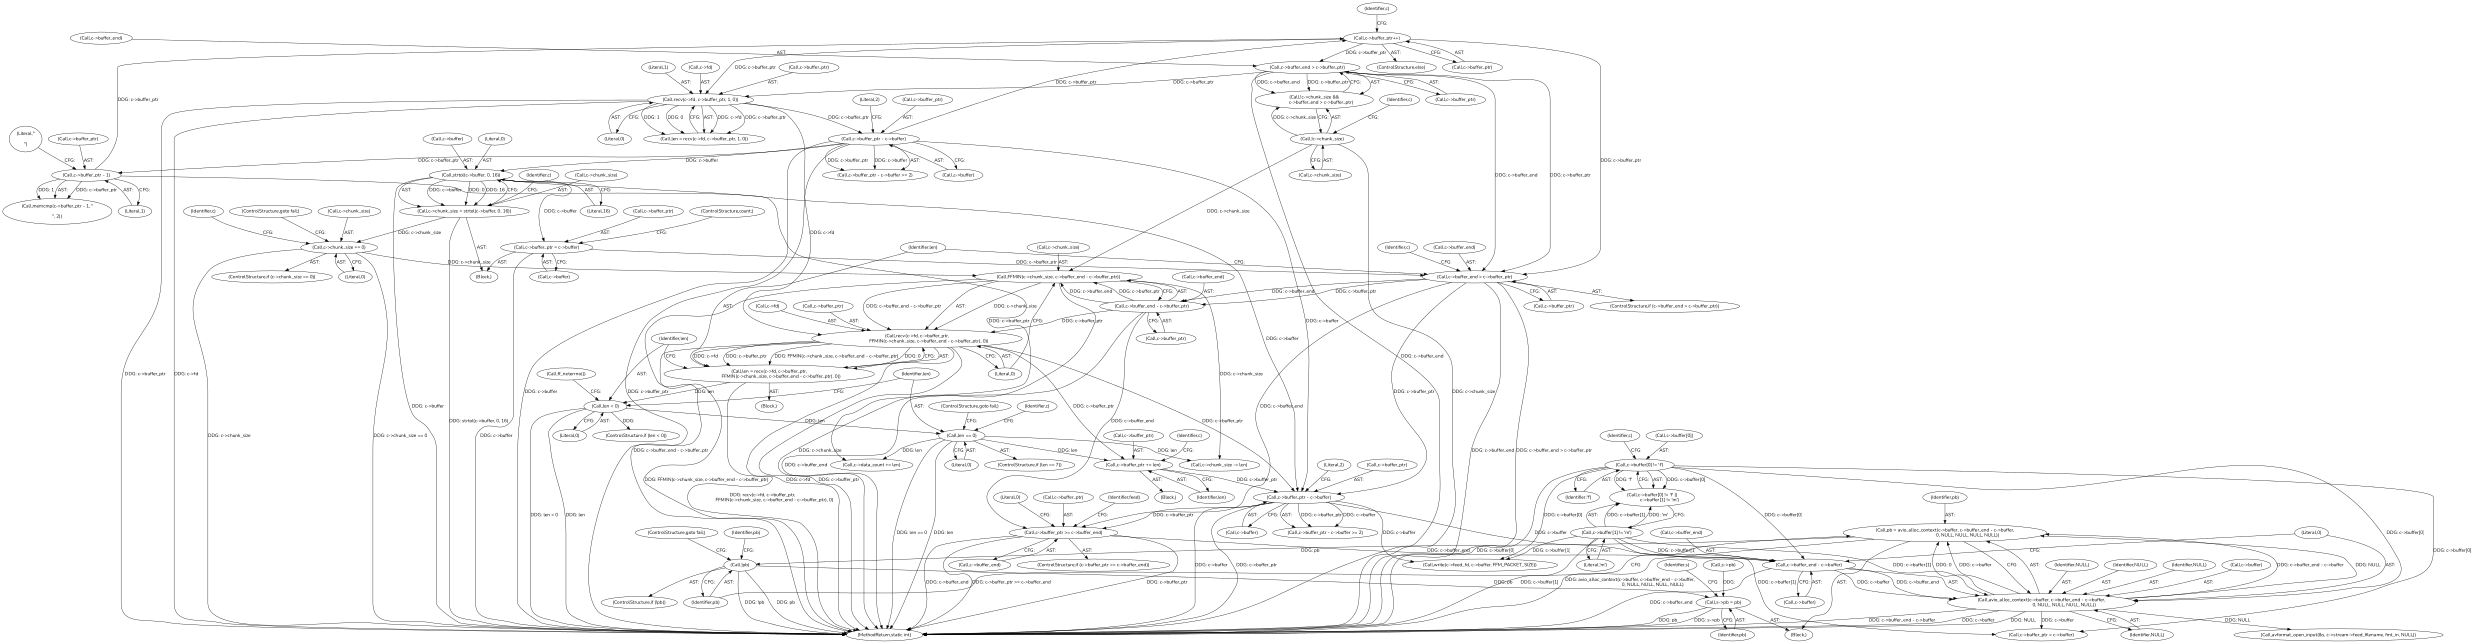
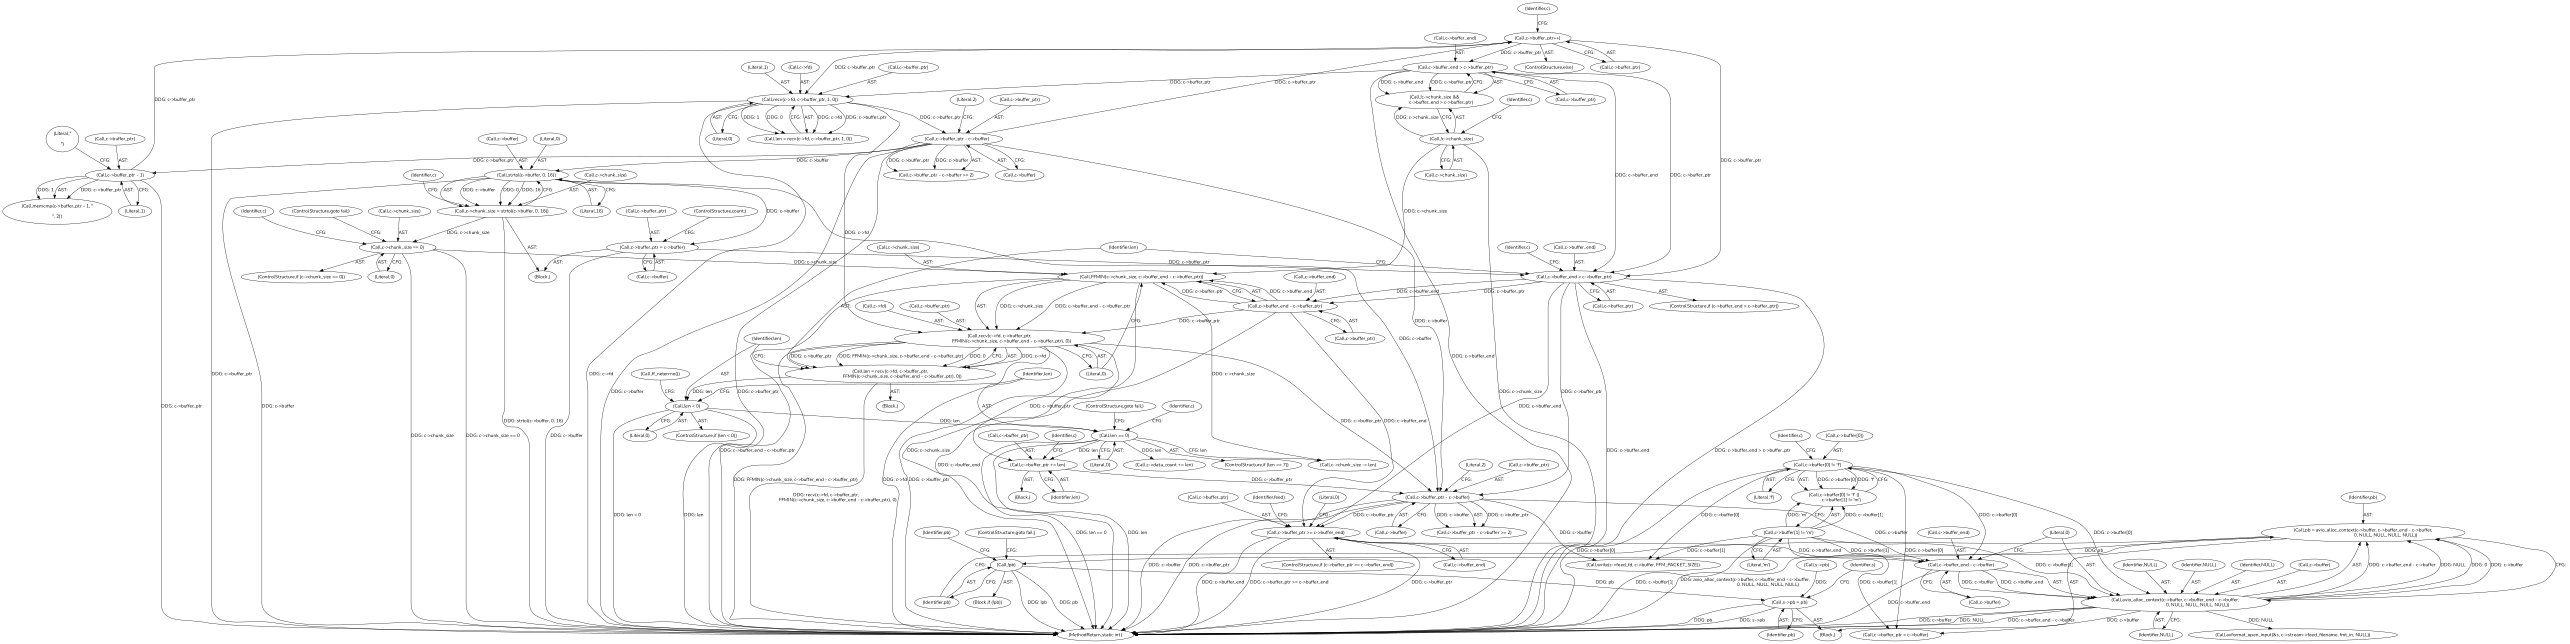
edge "(Call,c->buffer_ptr - 1)" -> "(Call,c->data_count += len)": now "(Call,c->buffer_ptr - 1)" -> "(MethodReturn,static int)"
edge "(Call,len < 0)" -> "(ControlStructure,if (len < 0))": label "DDG: " -> "AST: "
edge "(Call,len == 0)" -> "(Call,c->chunk_size -= len)": label "DDG: len" -> "CFG: len"
node "(Identifier,'f')": label "(Identifier,'f')" -> "(Literal,'f')"
node "(ControlStructure,if (!pb))": label "(ControlStructure,if (!pb))" -> "(Block,if (!pb))"
